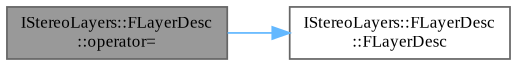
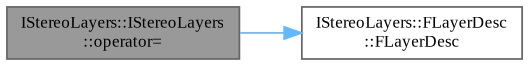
node "IStereoLayers::FLayerDesc ::operator=": label "IStereoLayers::FLayerDesc ::operator=" -> "IStereoLayers::IStereoLayers ::operator="
